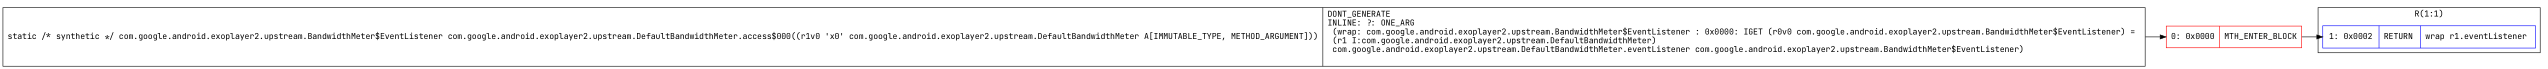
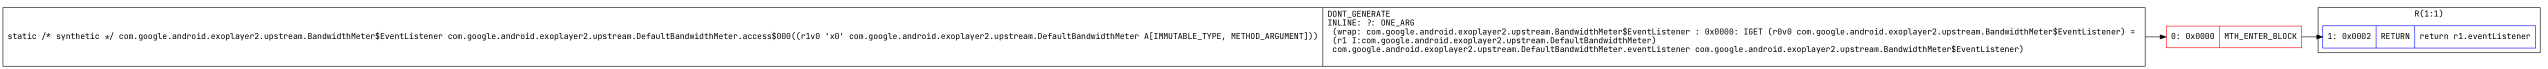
node "1: 0x0002": text "wrap r1.eventListener" -> "return r1.eventListener"
